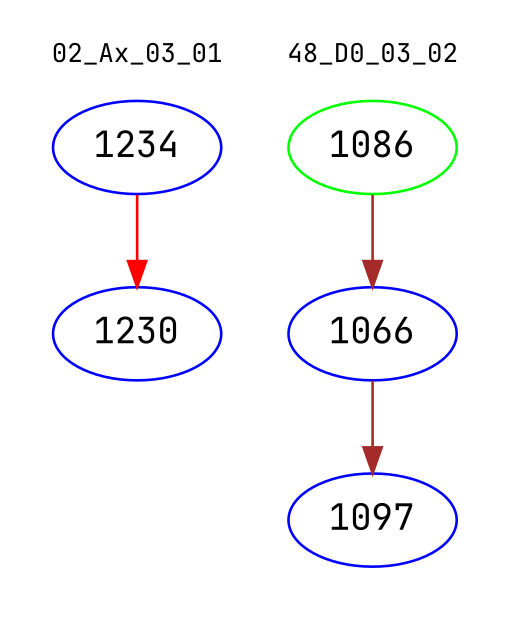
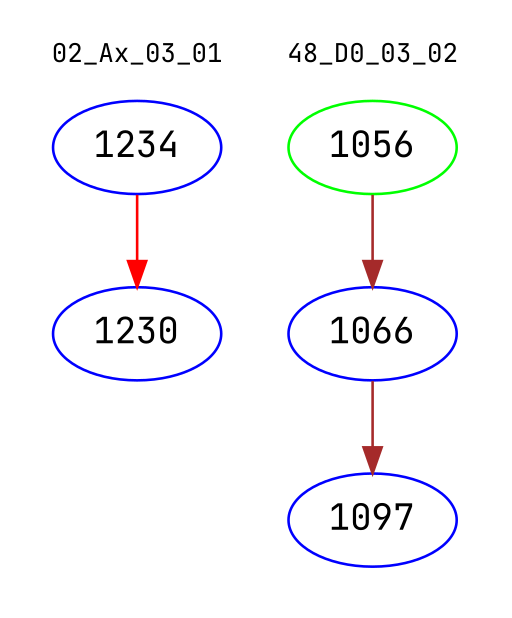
node "1086": label "1086" -> "1056"
